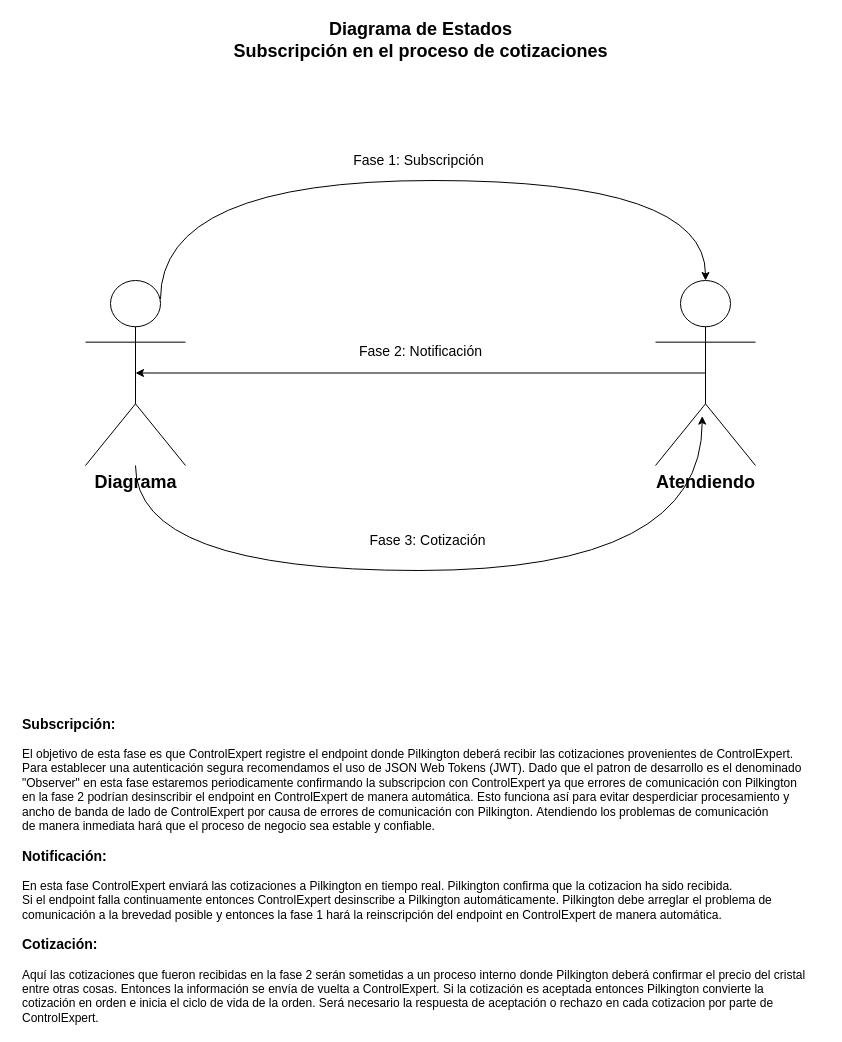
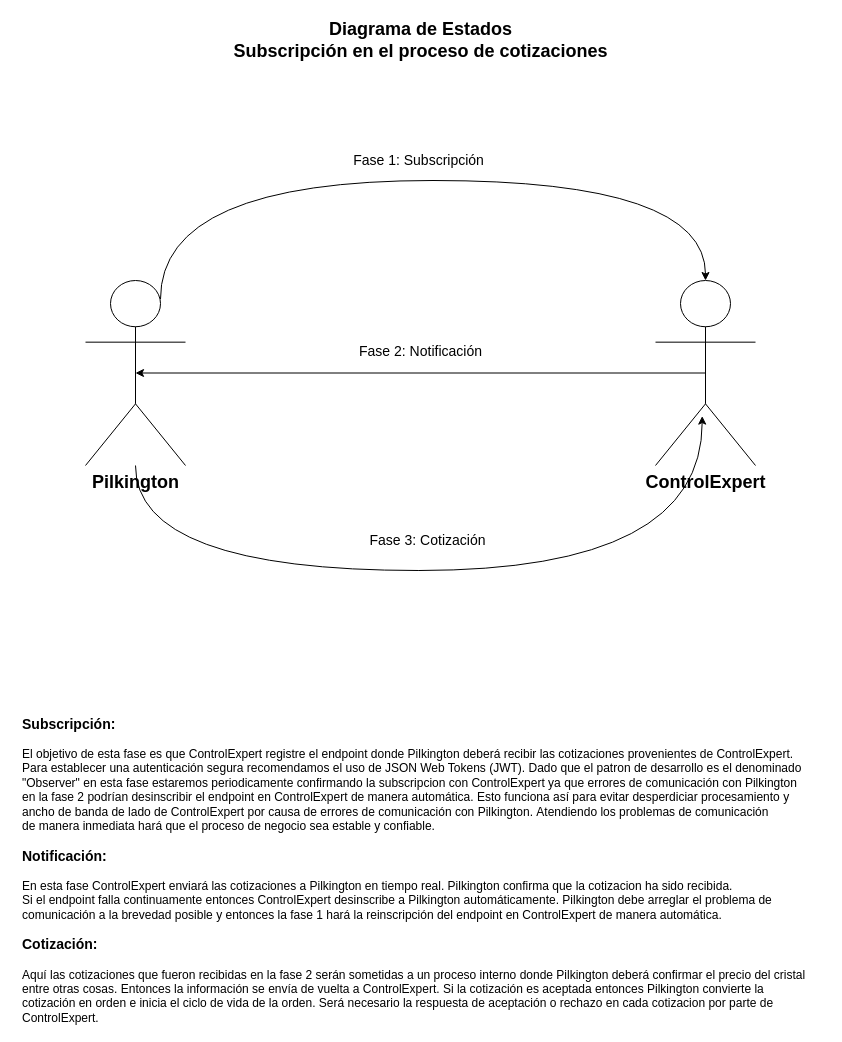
node "Diagrama": label "Diagrama" -> "Pilkington"
node "Atendiendo": label "Atendiendo" -> "ControlExpert"
